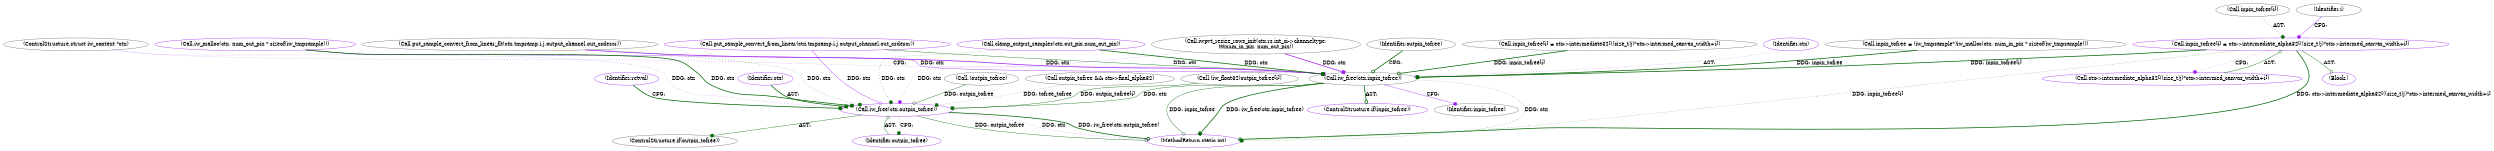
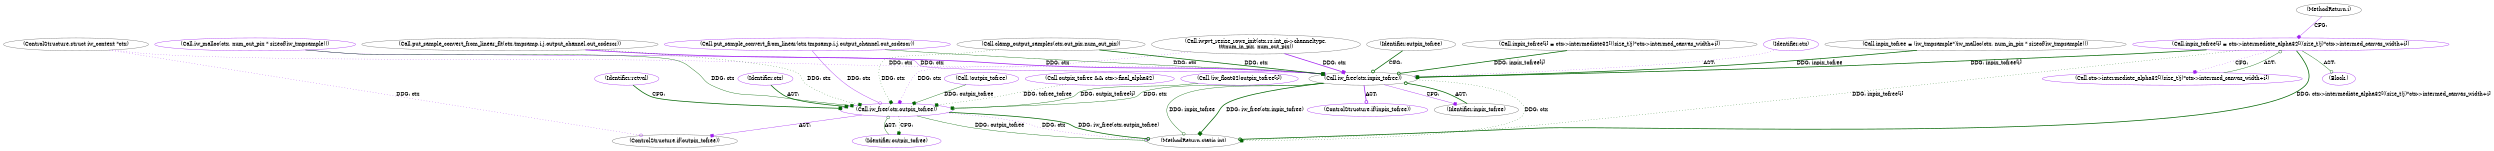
node "(Call,inpix_tofree[i])": removed
node "(Identifier,i)": label "(Identifier,i)" -> "(MethodReturn,i)"
node "(Call,clamp_output_samples(ctx,out_pix,num_out_pix))": color purple -> gray40
edge "(ControlStructure,struct iw_context *ctx)" -> "(Call,iw_free(ctx,outpix_tofree))": now "(ControlStructure,struct iw_context *ctx)" -> "(ControlStructure,if(outpix_tofree))"
edge "(ControlStructure,struct iw_context *ctx)" -> "(Call,iw_free(ctx,inpix_tofree))": label "CFG: " -> "DDG: ctx"
edge "(Call,iw_malloc(ctx, num_out_pix * sizeof(iw_tmpsample)))" -> "(Call,iw_free(ctx,outpix_tofree))": style bold -> solid
node "(Call,!outpix_tofree)": color gray40 -> purple
node "(Call,outpix_tofree && ctx->final_alpha32)": color gray40 -> purple
node "(Call,(iw_float32)outpix_tofree[i])": color gray40 -> purple
edge "(Identifier,inpix_tofree)" -> "(Call,iw_free(ctx,inpix_tofree))": added, label "AST:"
edge "(Call,iw_free(ctx,inpix_tofree))" -> "(ControlStructure,if(inpix_tofree))": color darkgreen -> purple
edge "(Call,!outpix_tofree)" -> "(Call,iw_free(ctx,outpix_tofree))": arrowhead odot -> box
edge "(Call,iw_free(ctx,outpix_tofree))" -> "(ControlStructure,if(outpix_tofree))": color darkgreen -> purple
node "(MethodReturn,static int)": color purple -> gray40
